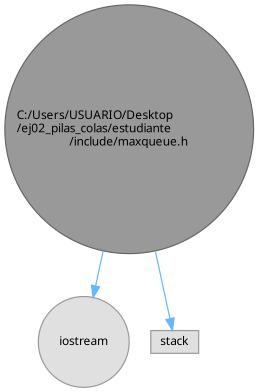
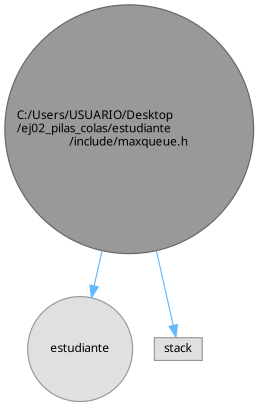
node "iostream": label "iostream" -> "estudiante"
